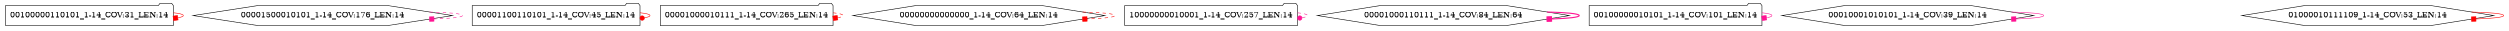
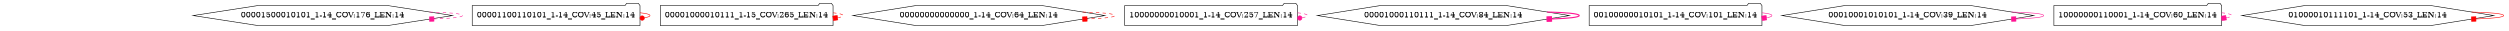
node "00100000110101_1-14_COV:31_LEN:14": removed
node "00001000010111_1-14_COV:265_LEN:14": label "00001000010111_1-14_COV:265_LEN:14" -> "00001000010111_1-15_COV:265_LEN:14"
node "00001000110111_1-14_COV:84_LEN:64": label "00001000110111_1-14_COV:84_LEN:64" -> "00001000110111_1-14_COV:84_LEN:14"
node "10000000110001_1-14_COV:60_LEN:14": added
node "01000010111109_1-14_COV:53_LEN:14": label "01000010111109_1-14_COV:53_LEN:14" -> "01000010111101_1-14_COV:53_LEN:14"
